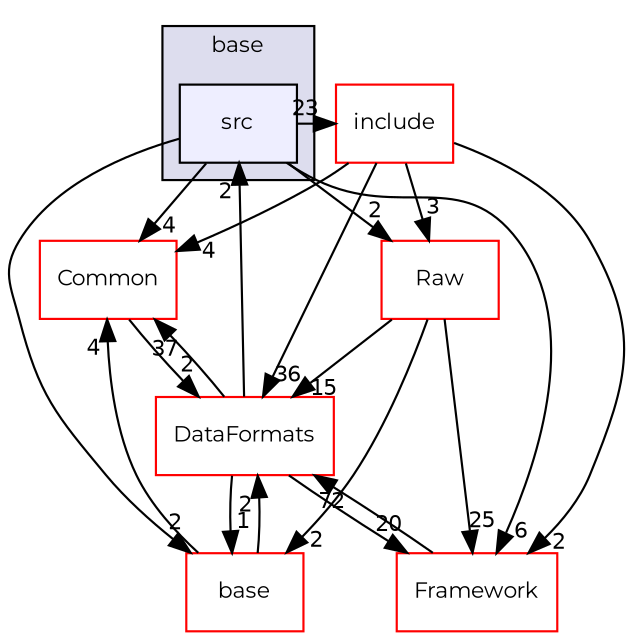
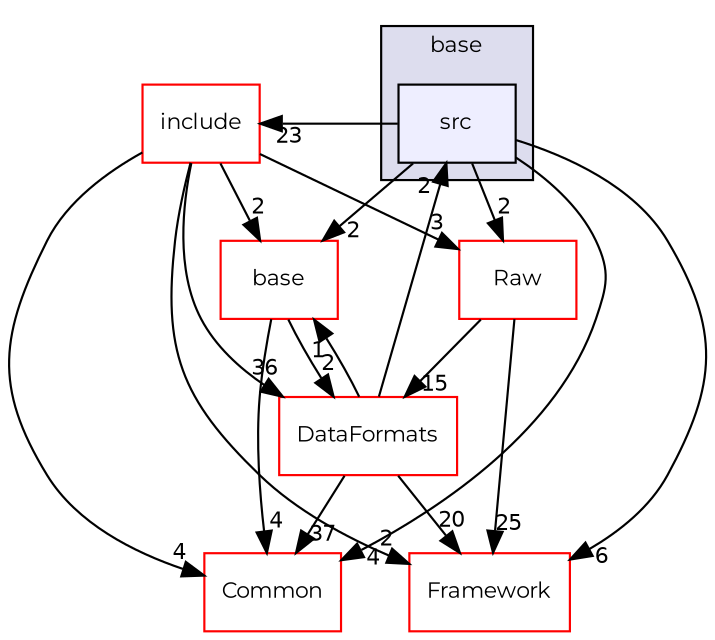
edge "Common" -> "DataFormats": removed
edge "Raw" -> "base": now "include" -> "base"
edge "Framework" -> "DataFormats": removed
